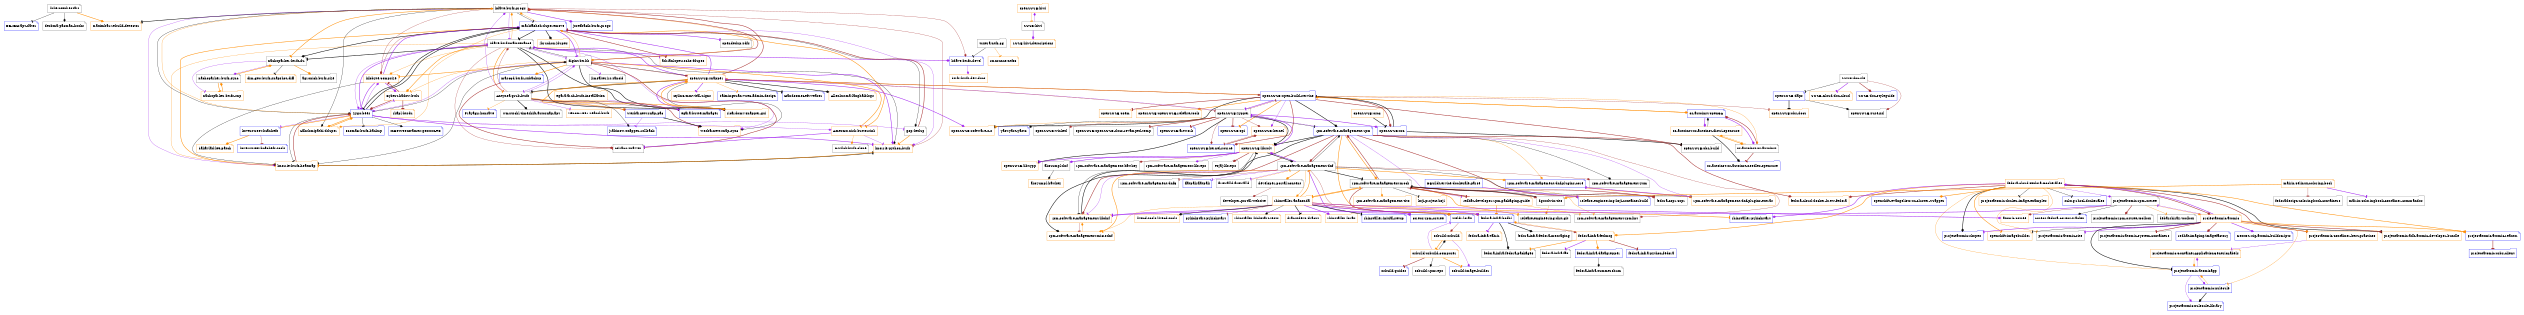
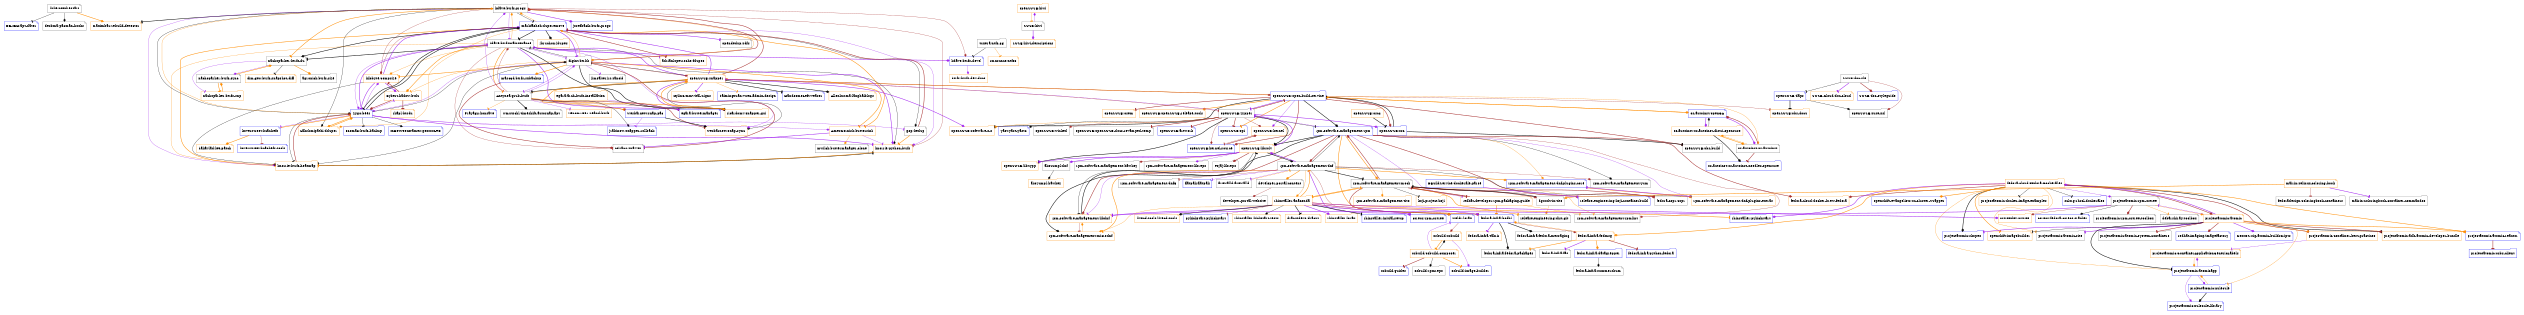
edge "kdave/btrfsmaintenance" -> "egara/buttermanager": color black -> purple
edge "openSUSE/zypper" -> "openSUSE/open-build-service": style solid -> bold
node "mwilck/btrfs-clone": label "mwilck/btrfs-clone" -> "mwilck/buttermanager-clone"
node "atomic/ostree": label "atomic/ostree" -> "ostreedev/ostree"
